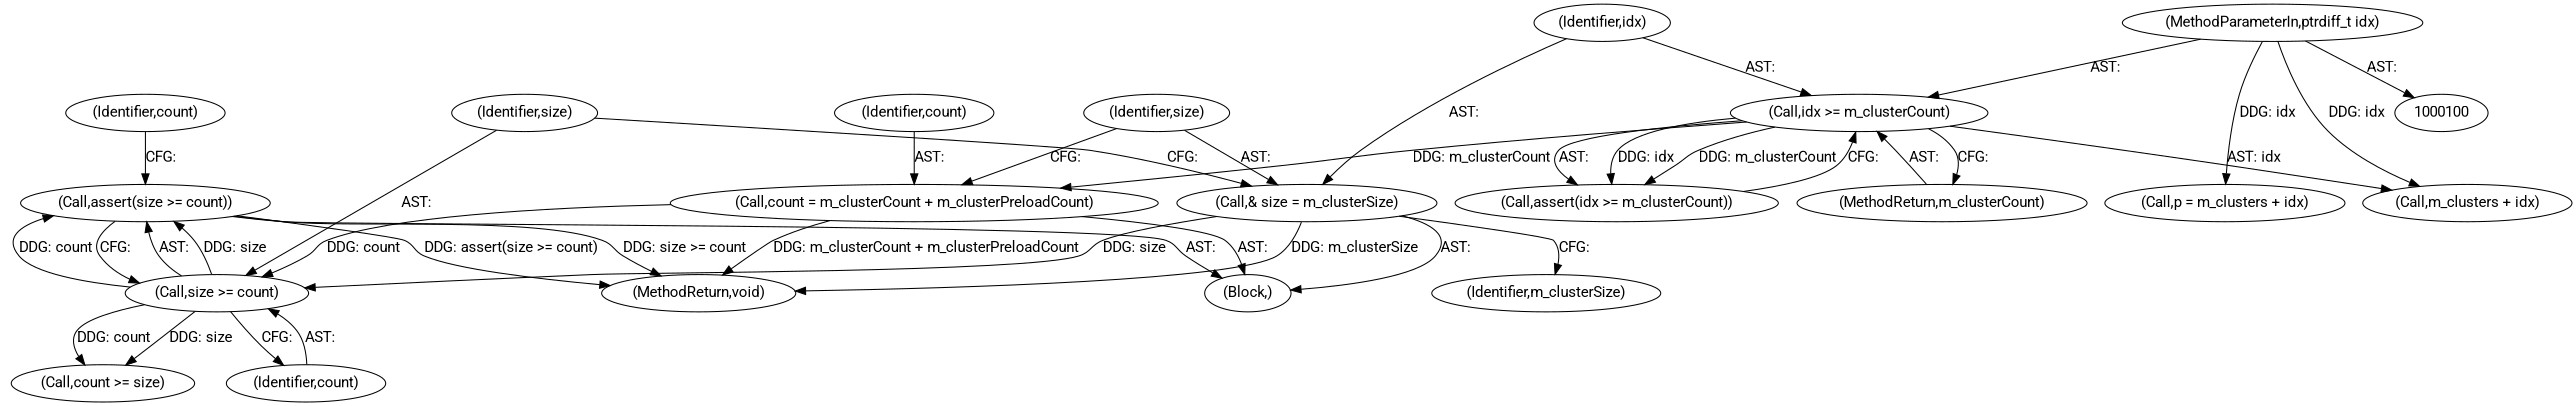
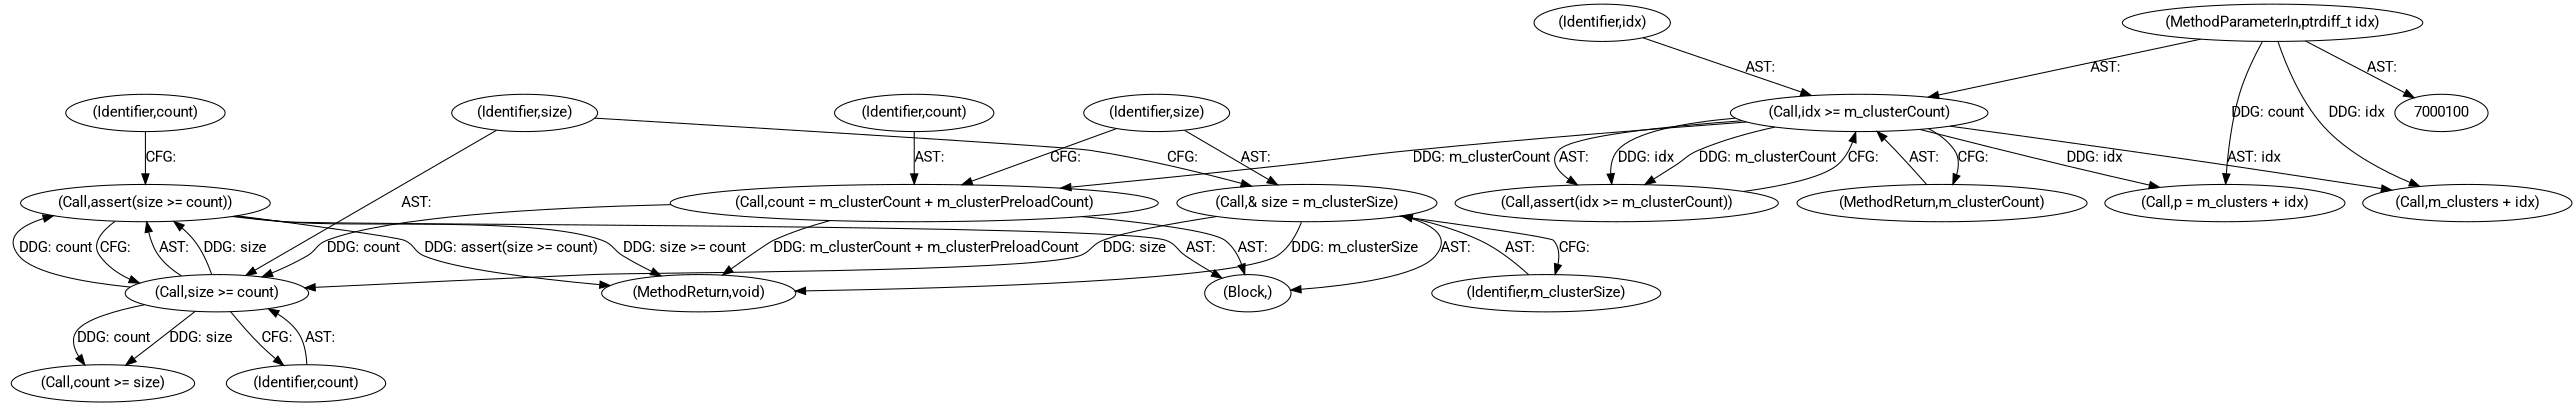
edge "(Identifier,idx)" -> "(Call,& size = m_clusterSize)": now "(Identifier,m_clusterSize)" -> "(Call,& size = m_clusterSize)"
edge "(MethodParameterIn,ptrdiff_t idx)" -> "(Call,p = m_clusters + idx)": label "DDG: idx" -> "DDG: count"
node "1000100": label "1000100" -> "7000100"
edge "(Call,idx >= m_clusterCount)" -> "(Call,p = m_clusters + idx)": added, label "DDG: idx"
